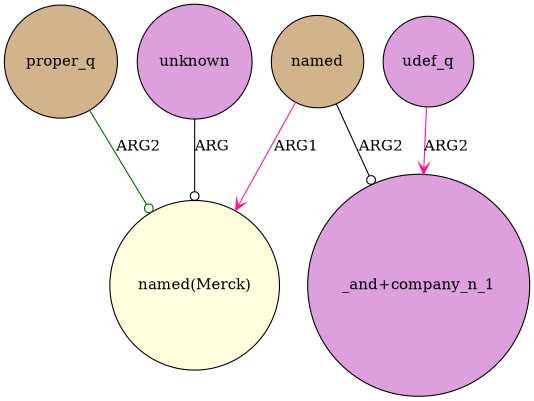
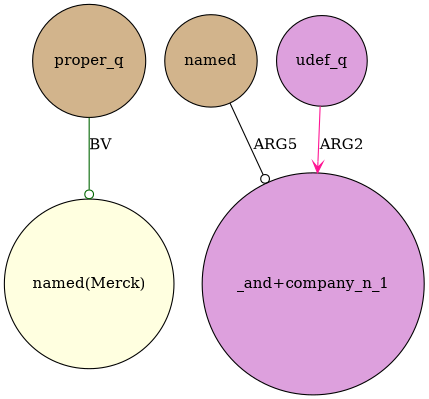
node "unknown": removed
edge "proper_q" -> "named(Merck)": label "ARG2" -> "BV"
edge "named" -> "_and+company_n_1": label "ARG2" -> "ARG5"
edge "named" -> "named(Merck)": removed, label "ARG1"
